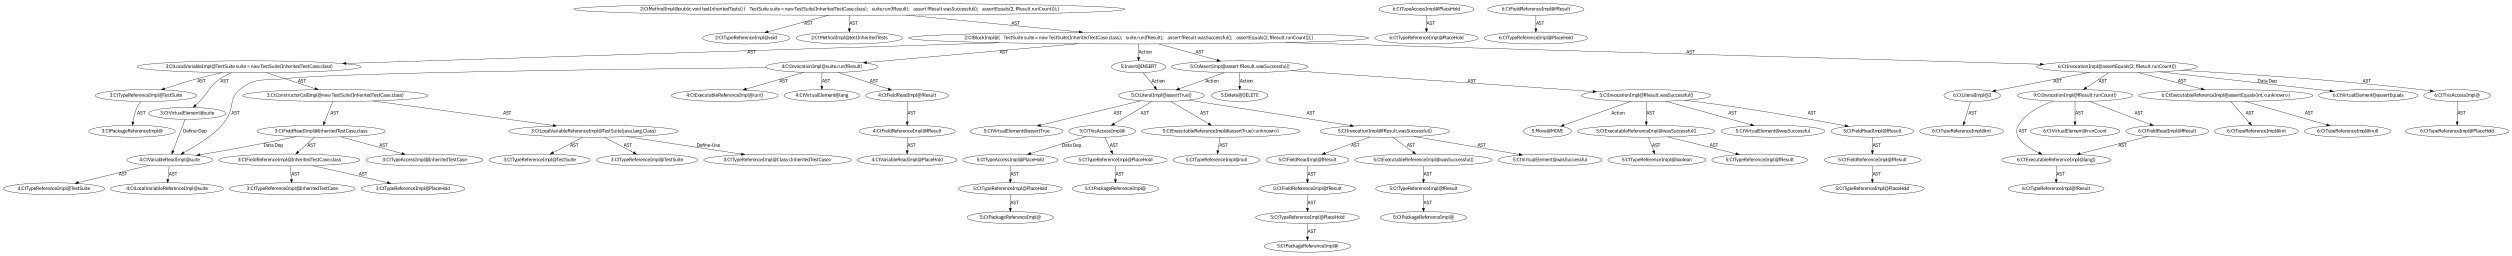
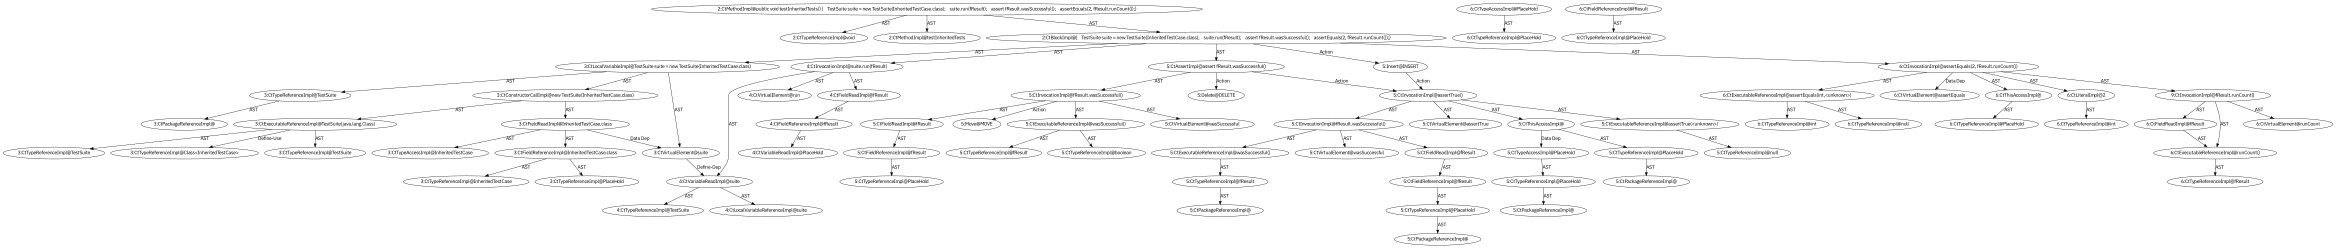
node "4:CtExecutableReferenceImpl@run()": removed
node "4:CtVirtualElement@lang": label "4:CtVirtualElement@lang" -> "4:CtVirtualElement@run"
node "5:CtLiteralImpl@assertTrue()": label "5:CtLiteralImpl@assertTrue()" -> "5:CtInvocationImpl@assertTrue()"
node "3:CtLocalVariableReferenceImpl@TestSuite(java.lang.Class)": label "3:CtLocalVariableReferenceImpl@TestSuite(java.lang.Class)" -> "3:CtExecutableReferenceImpl@TestSuite(java.lang.Class)"
edge "3:CtFieldReadImpl@InheritedTestCase.class" -> "4:CtVariableReadImpl@suite": now "3:CtFieldReadImpl@InheritedTestCase.class" -> "3:CtVirtualElement@suite"
node "6:CtExecutableReferenceImpl@lang()": label "6:CtExecutableReferenceImpl@lang()" -> "6:CtExecutableReferenceImpl@runCount()"
